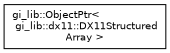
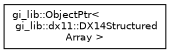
node "gi_lib::ObjectPtr< gi_lib::dx11::DX11Structured Array >": label "gi_lib::ObjectPtr< gi_lib::dx11::DX11Structured Array >" -> "gi_lib::ObjectPtr< gi_lib::dx11::DX14Structured Array >"
